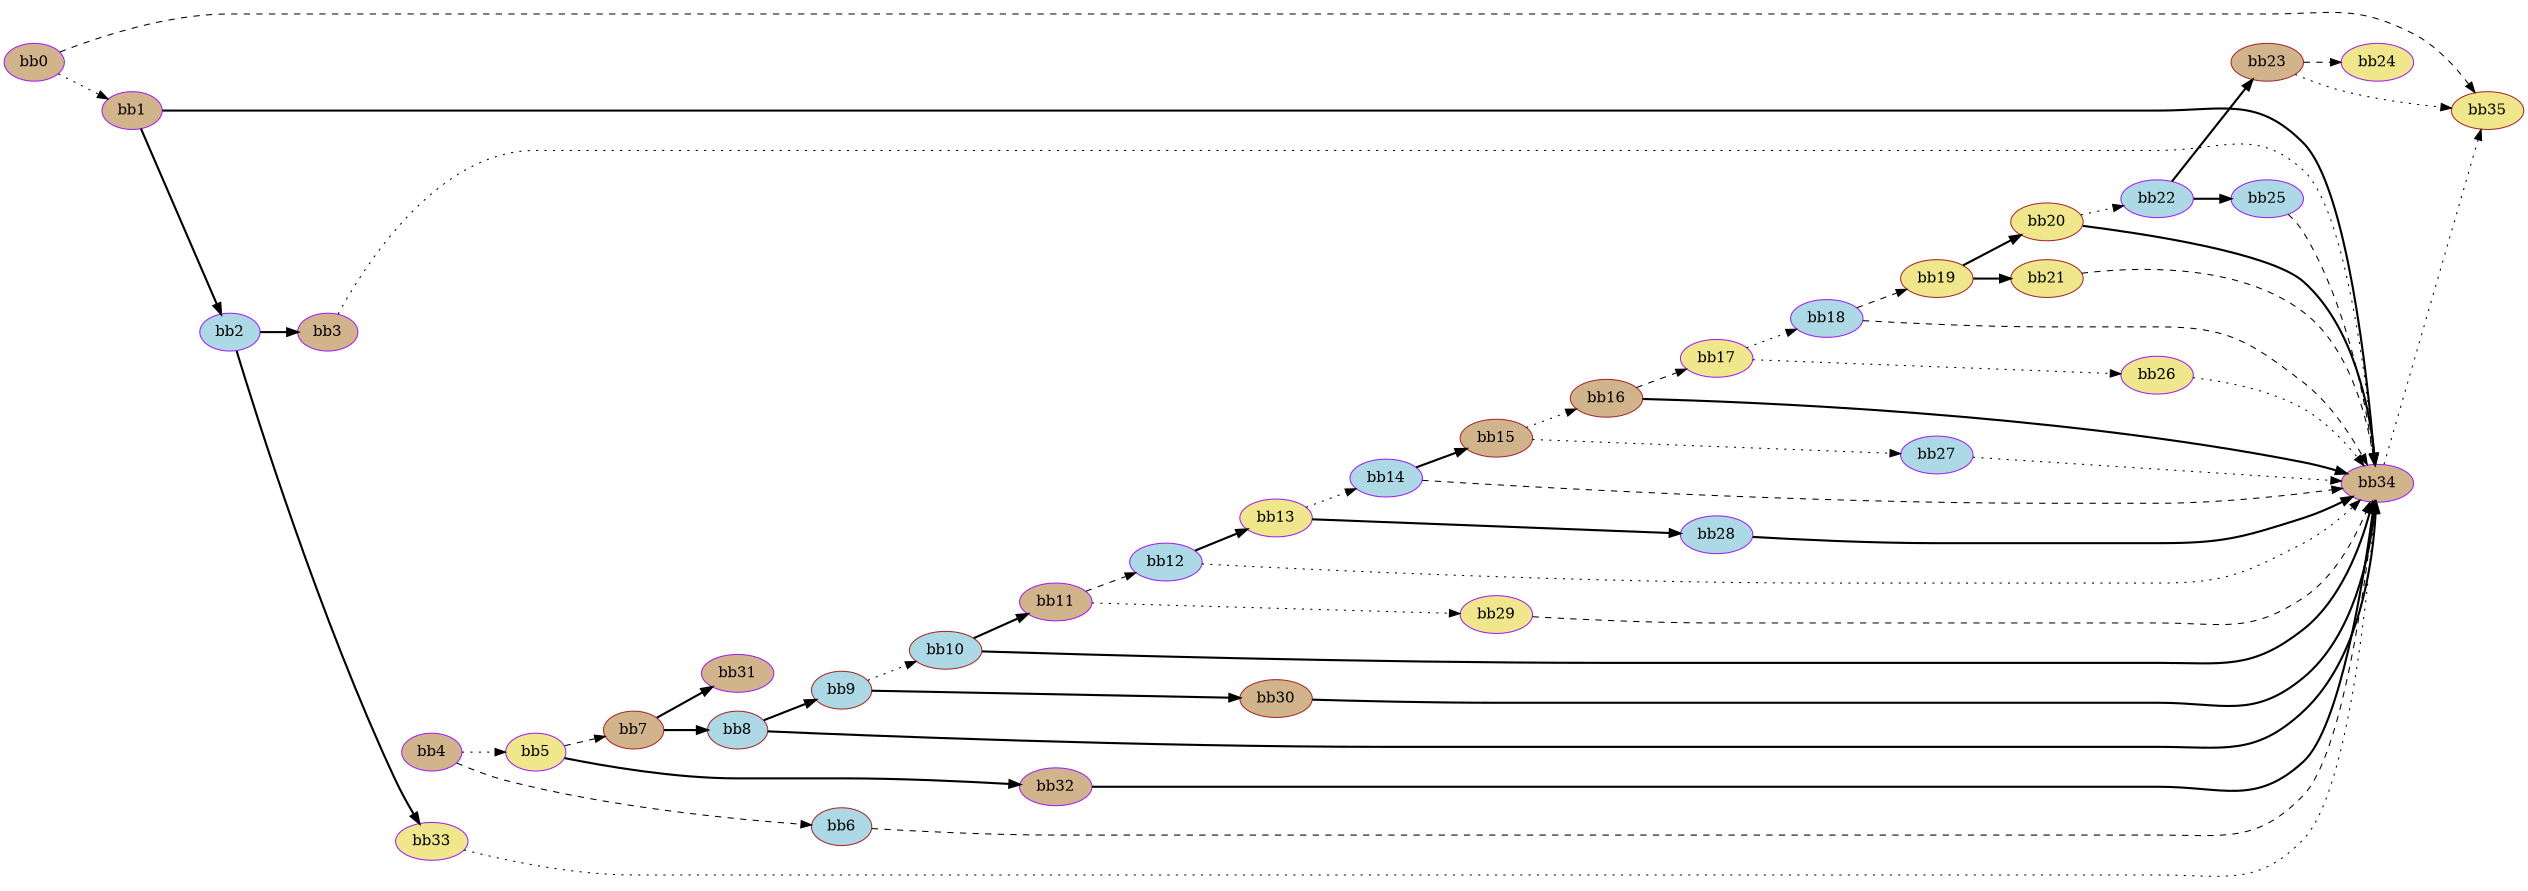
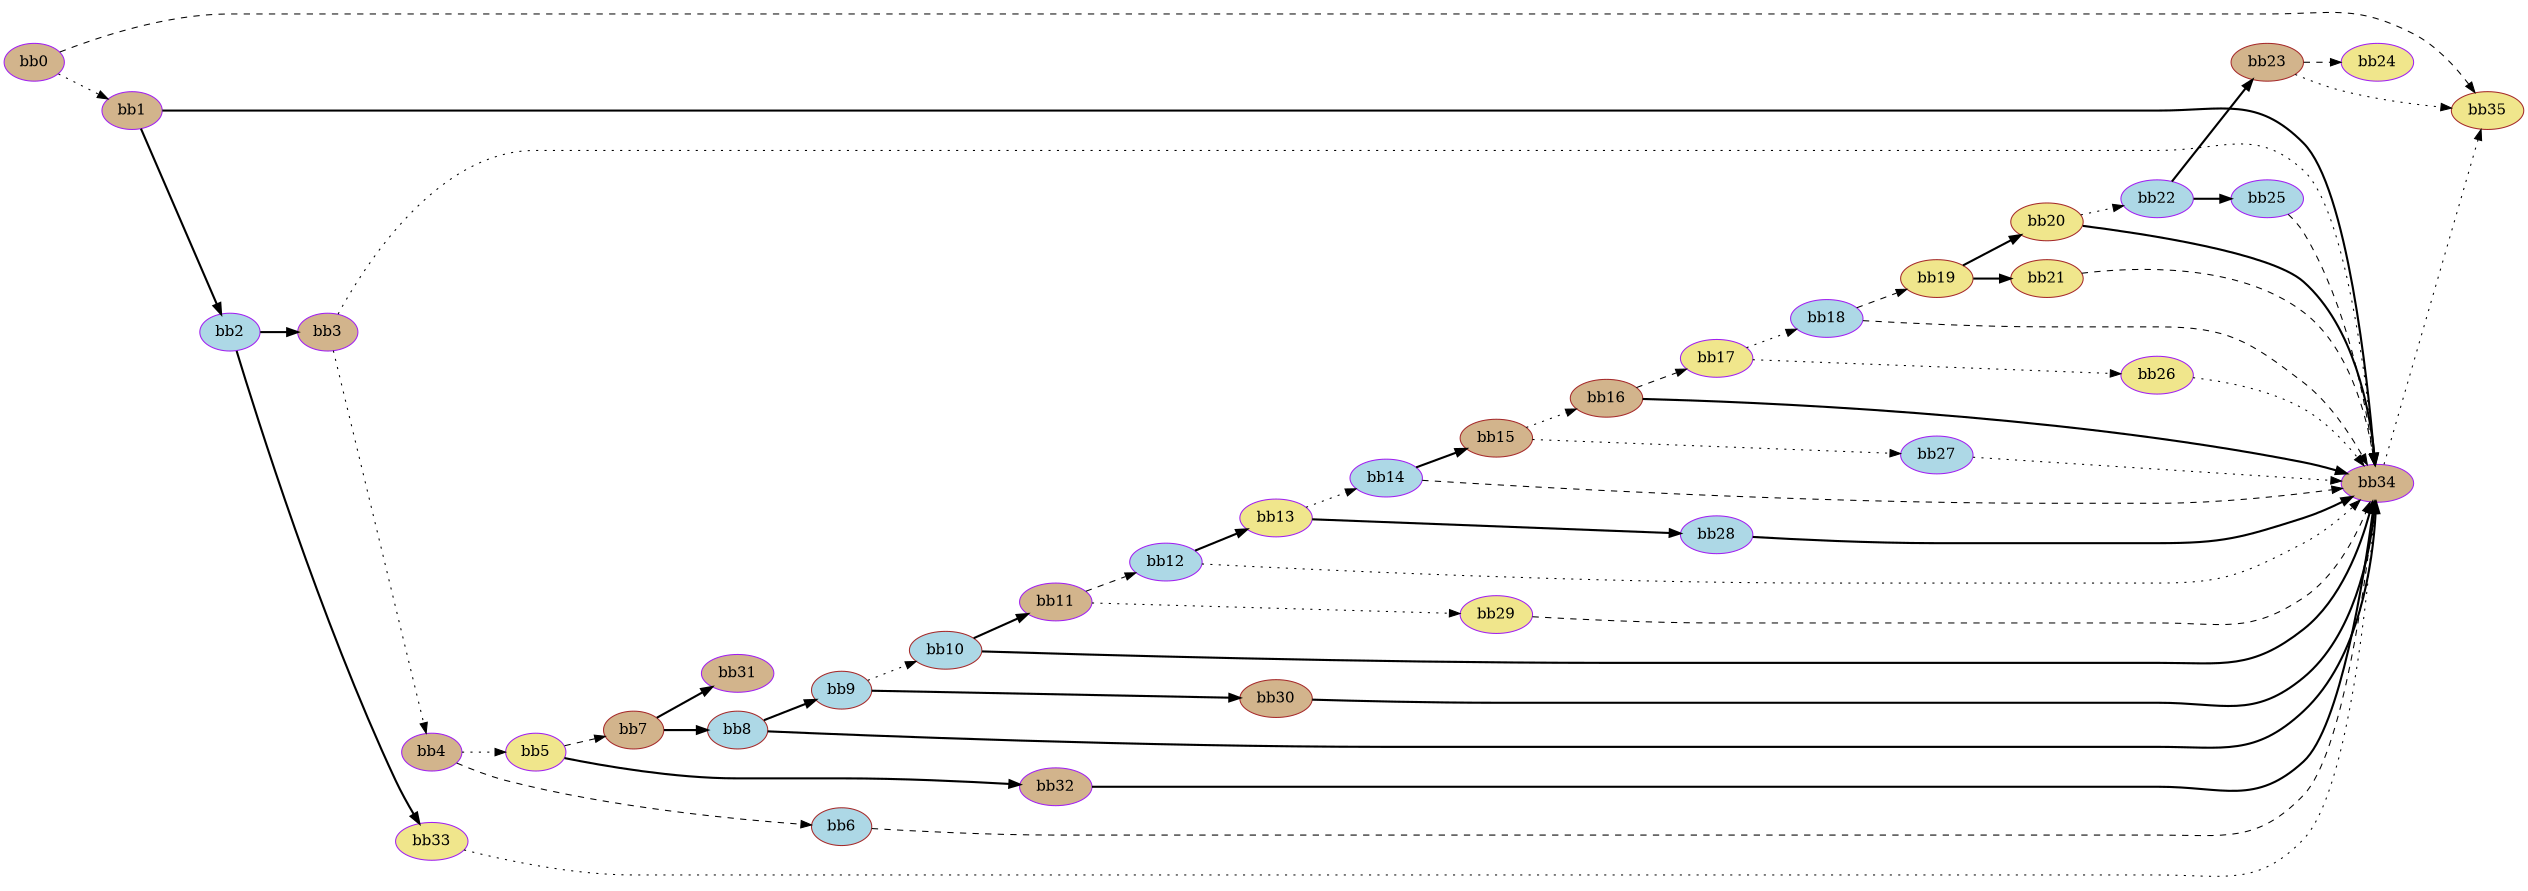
edge "bb3" -> "bb4": added
